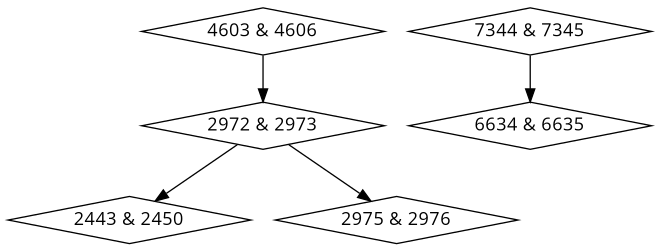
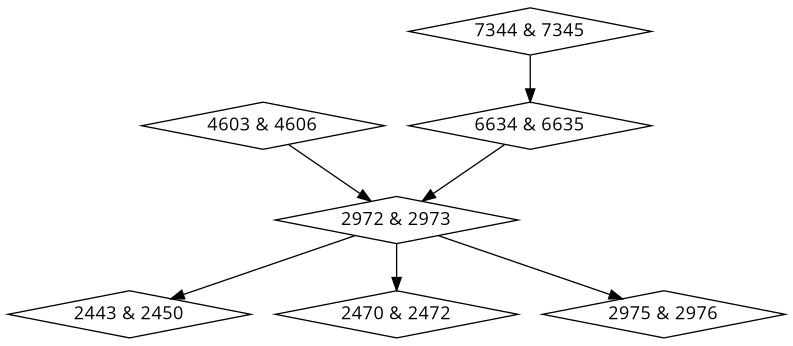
edge "6634 & 6635" -> "2972 & 2973": added
node "2470 & 2472": added
